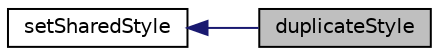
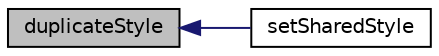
edge "duplicateStyle" -> "setSharedStyle": reversed
